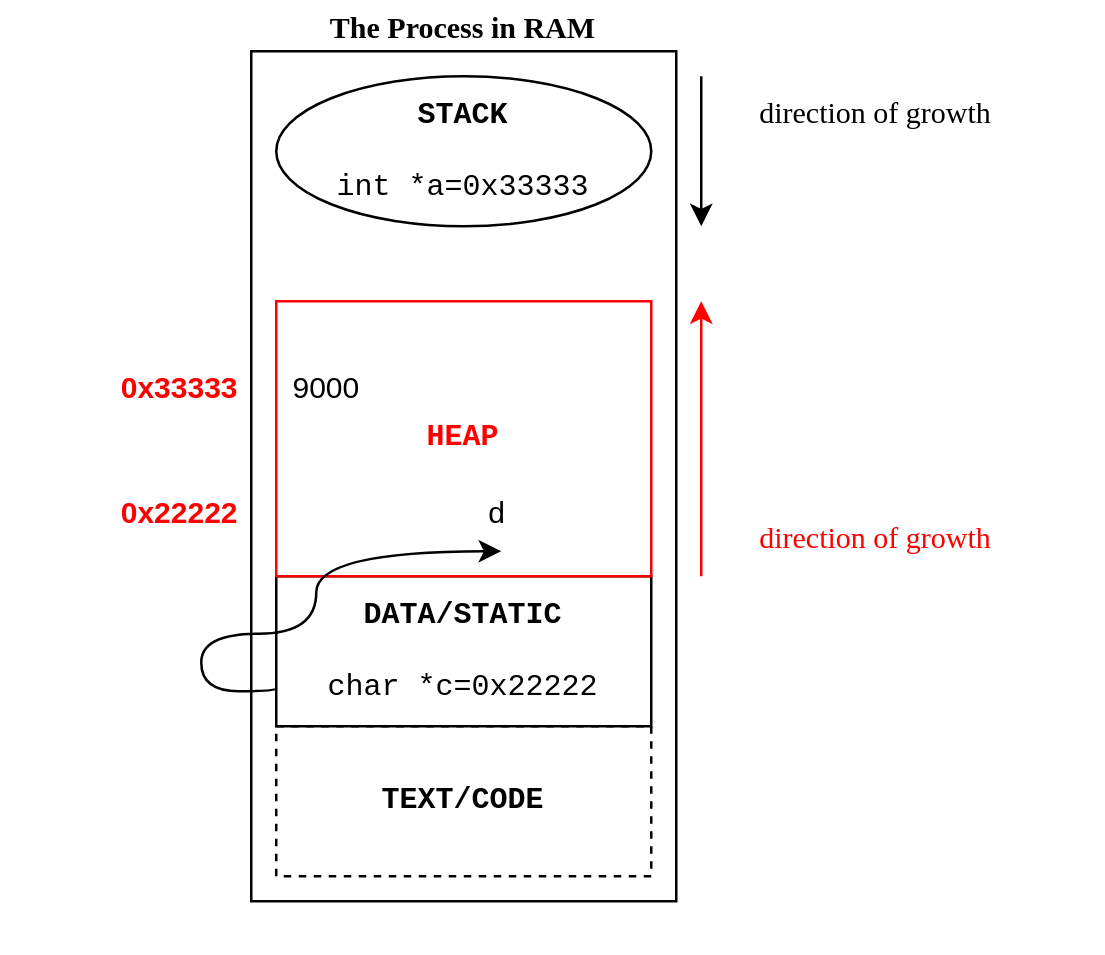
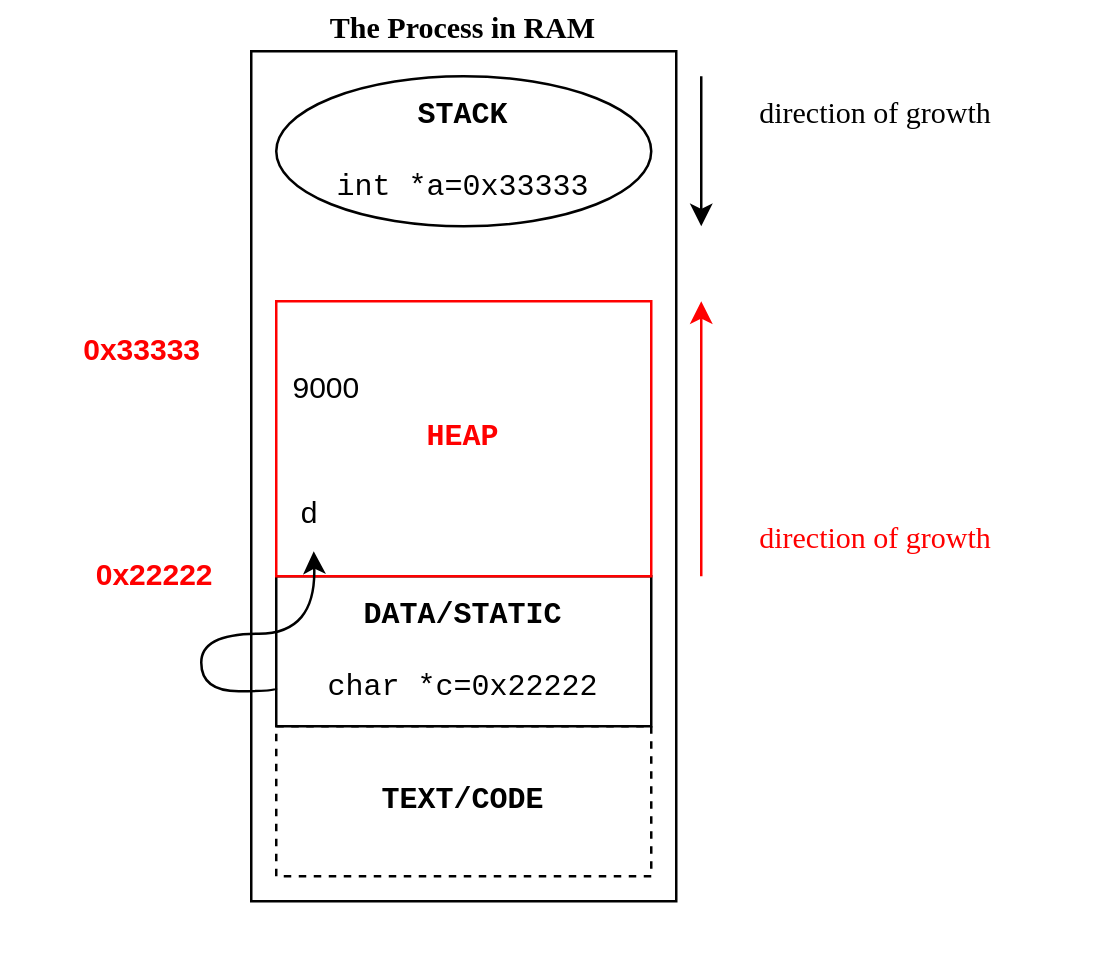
node "0x33333": moved (151, 389) -> (114, 351)
node "0x22222": moved (151, 514) -> (126, 576)
node "d": moved (539, 514) -> (351, 514)
